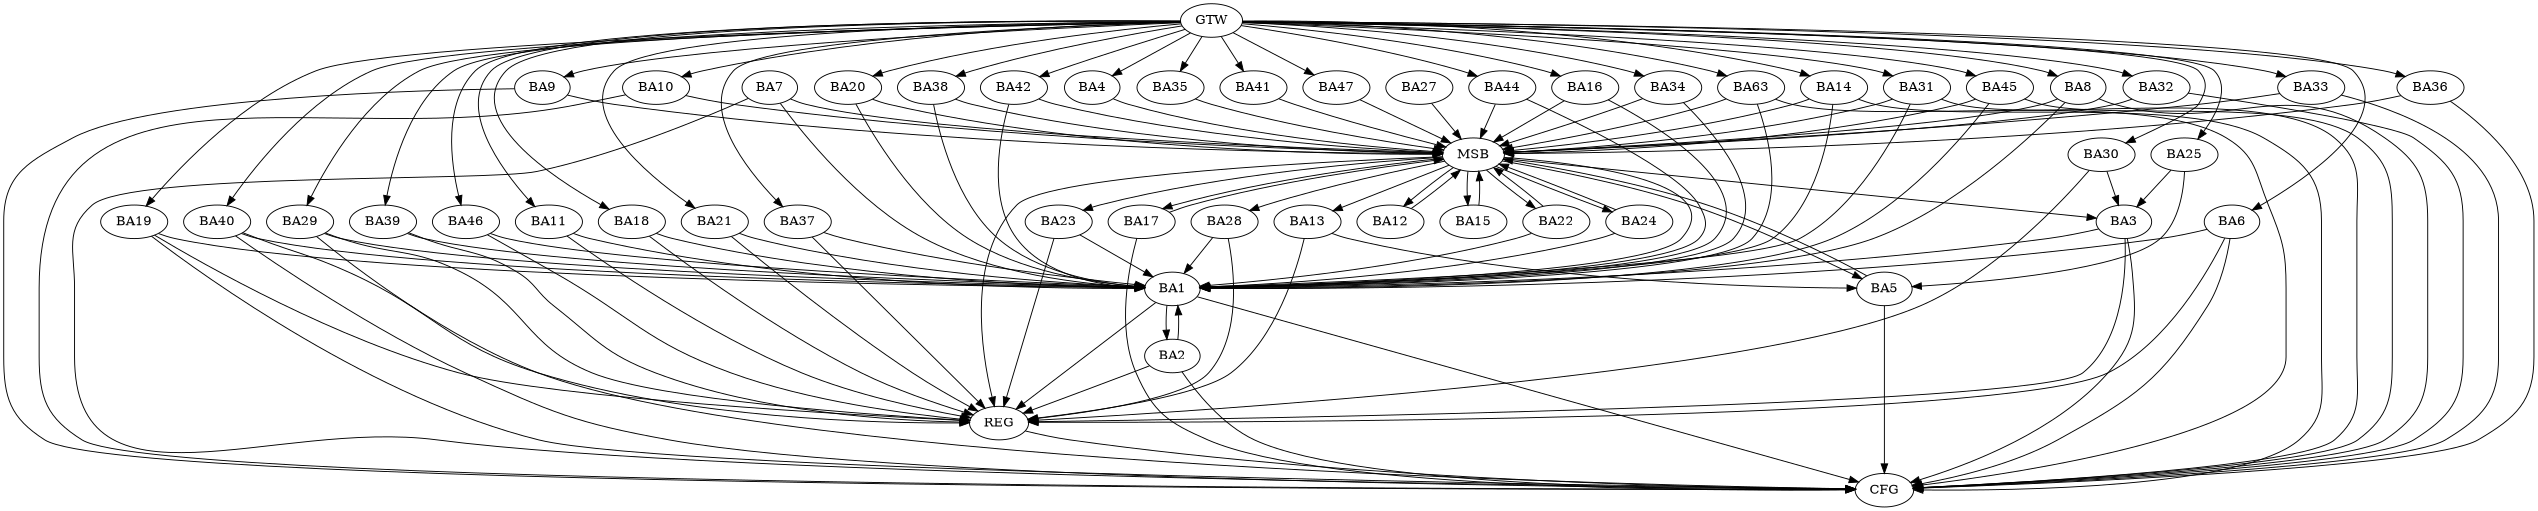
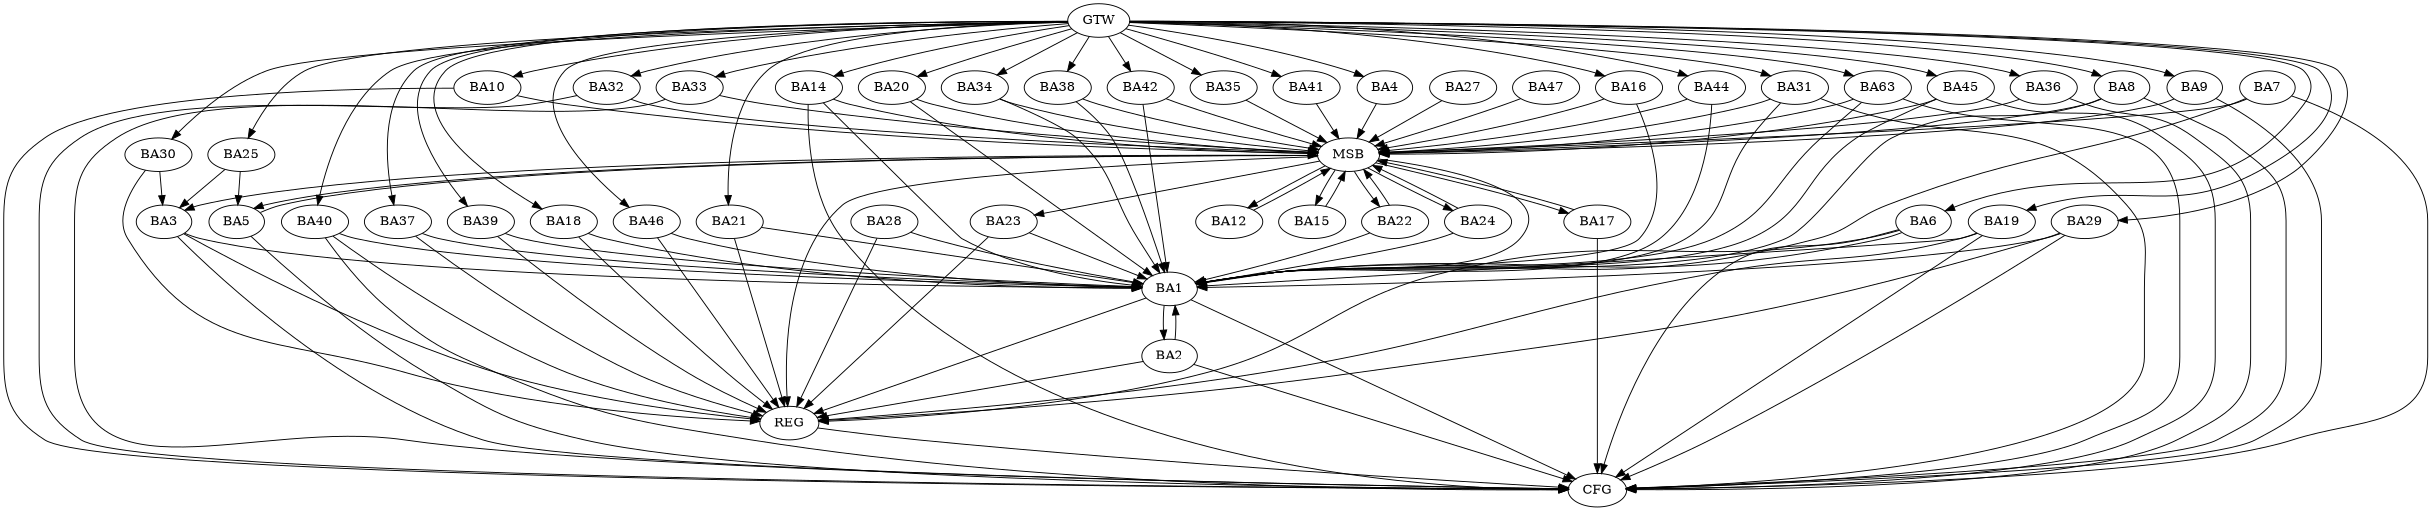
edge "GTW" -> "BA47": removed
edge "MSB" -> "BA28": removed
node "BA11": removed
node "BA13": removed
